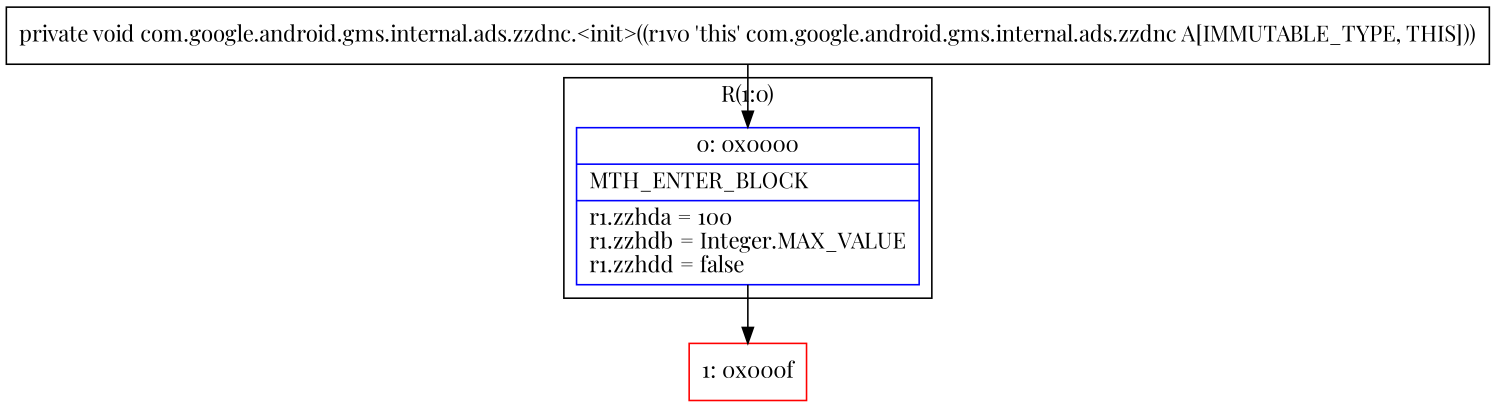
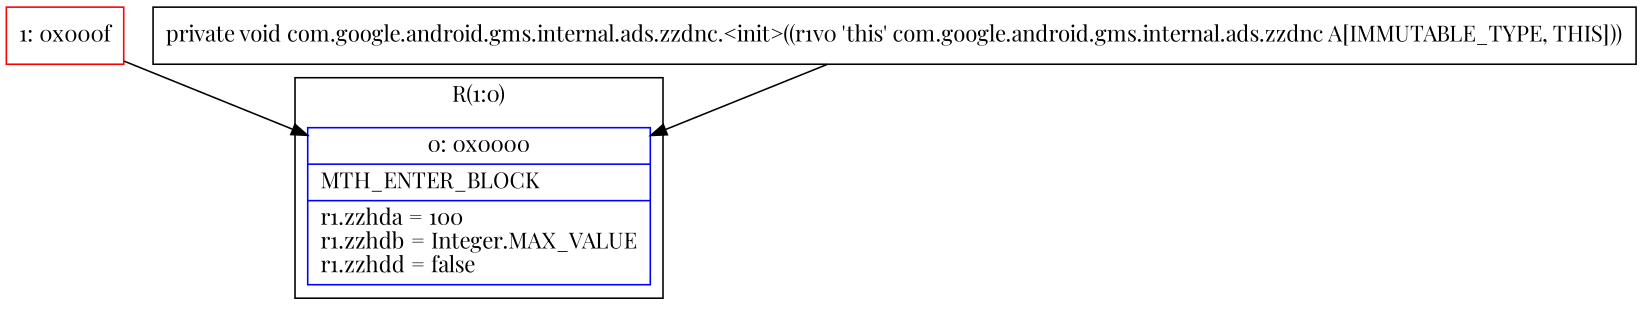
edge "0: 0x0000" -> "1: 0x000f": reversed
